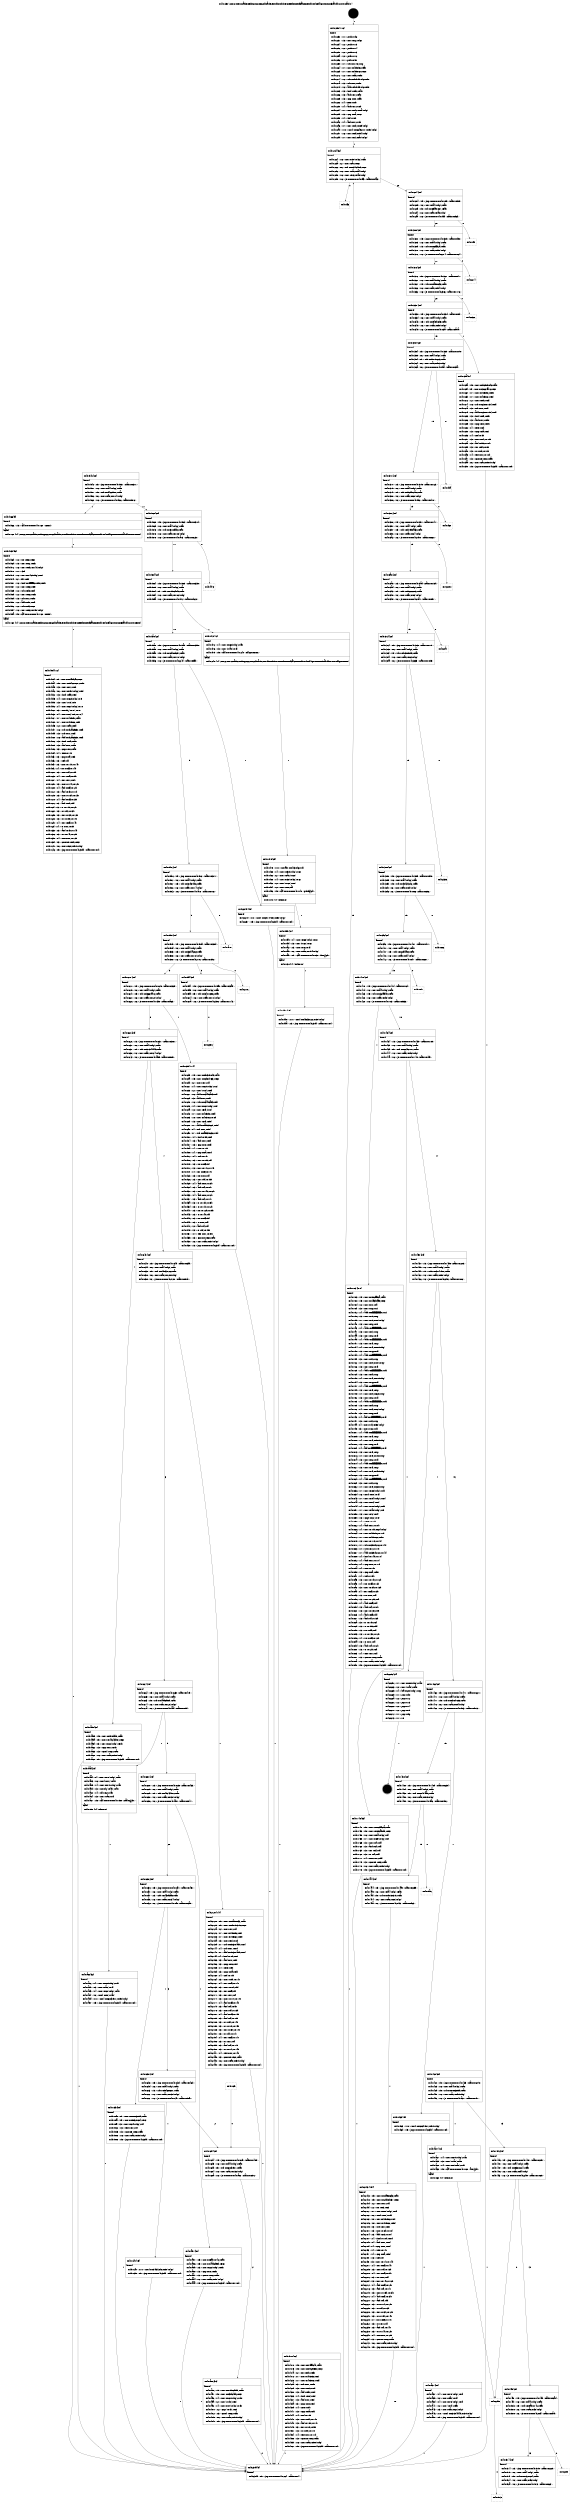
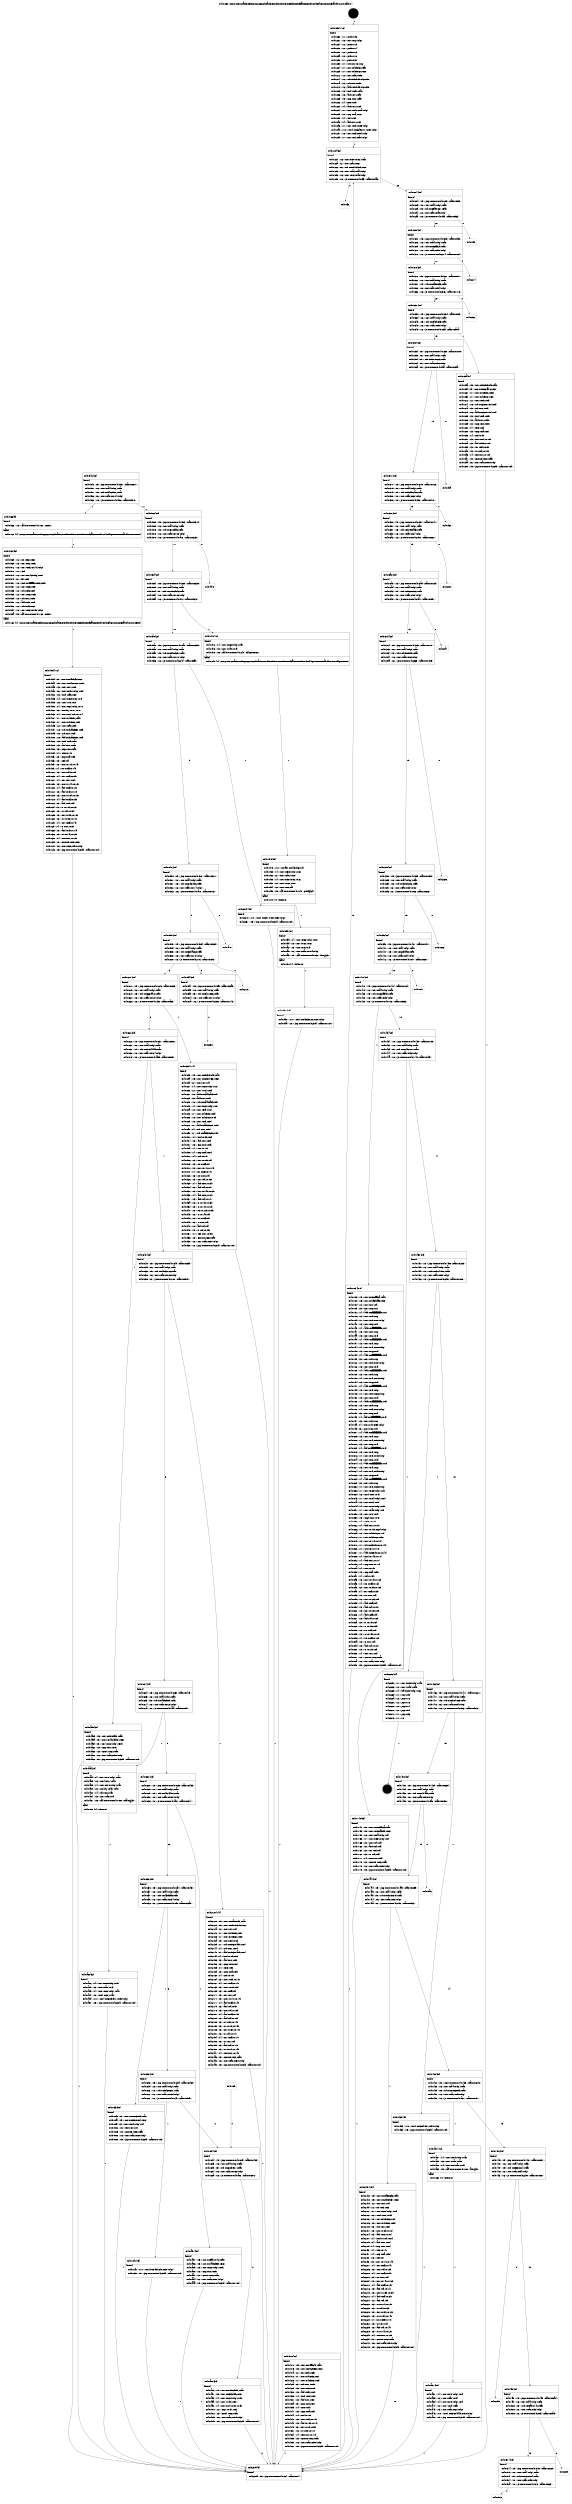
edge "0x4014a4 [28]" -> "0x4014c0 [28]": added, label "14"
edge "0x401a27 [16]" -> "0x4022b9": now "0x401a27 [16]" -> "0x401a37 [30]"
edge "0x4022b9" -> "0x401913": now "0x401514 [28]" -> "0x401913"
